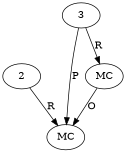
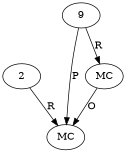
node "3": label "3" -> "9"
